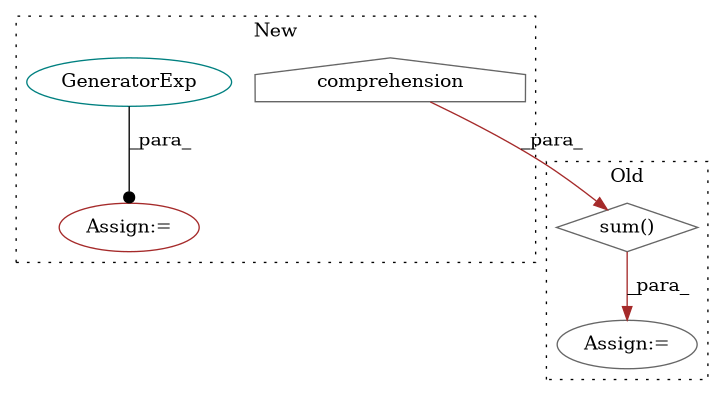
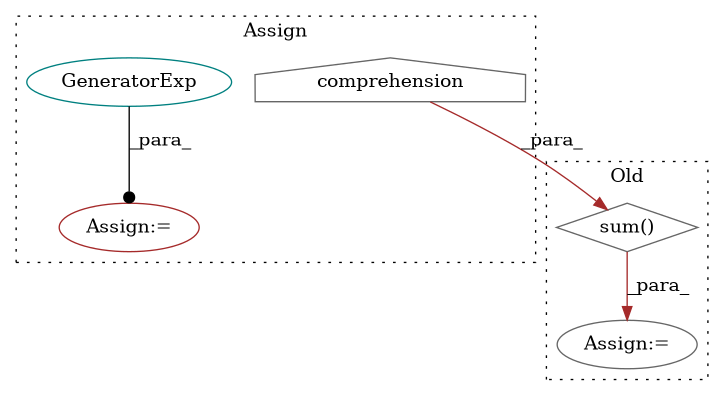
cluster "New": label "New" -> "Assign"
